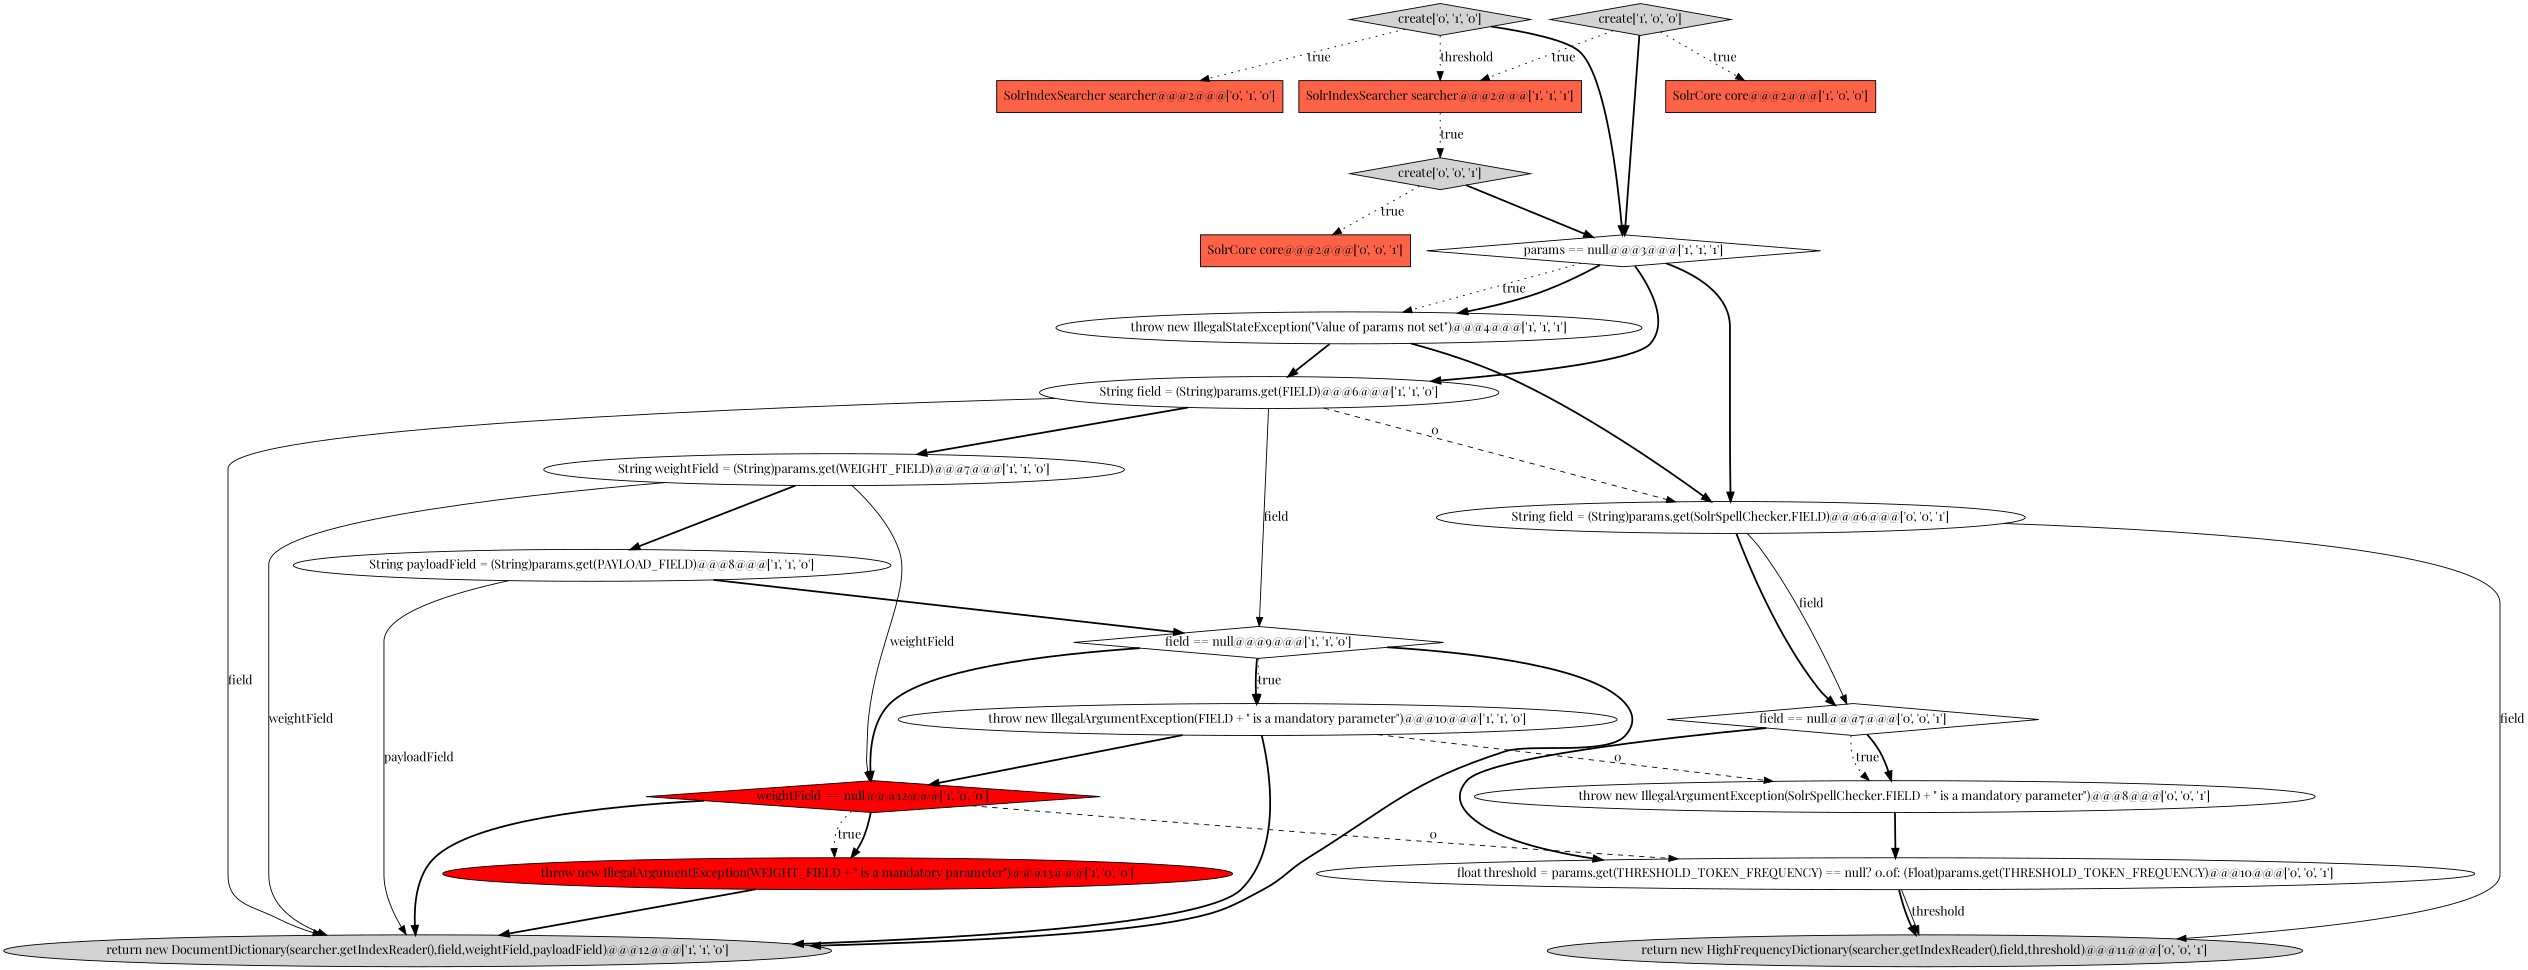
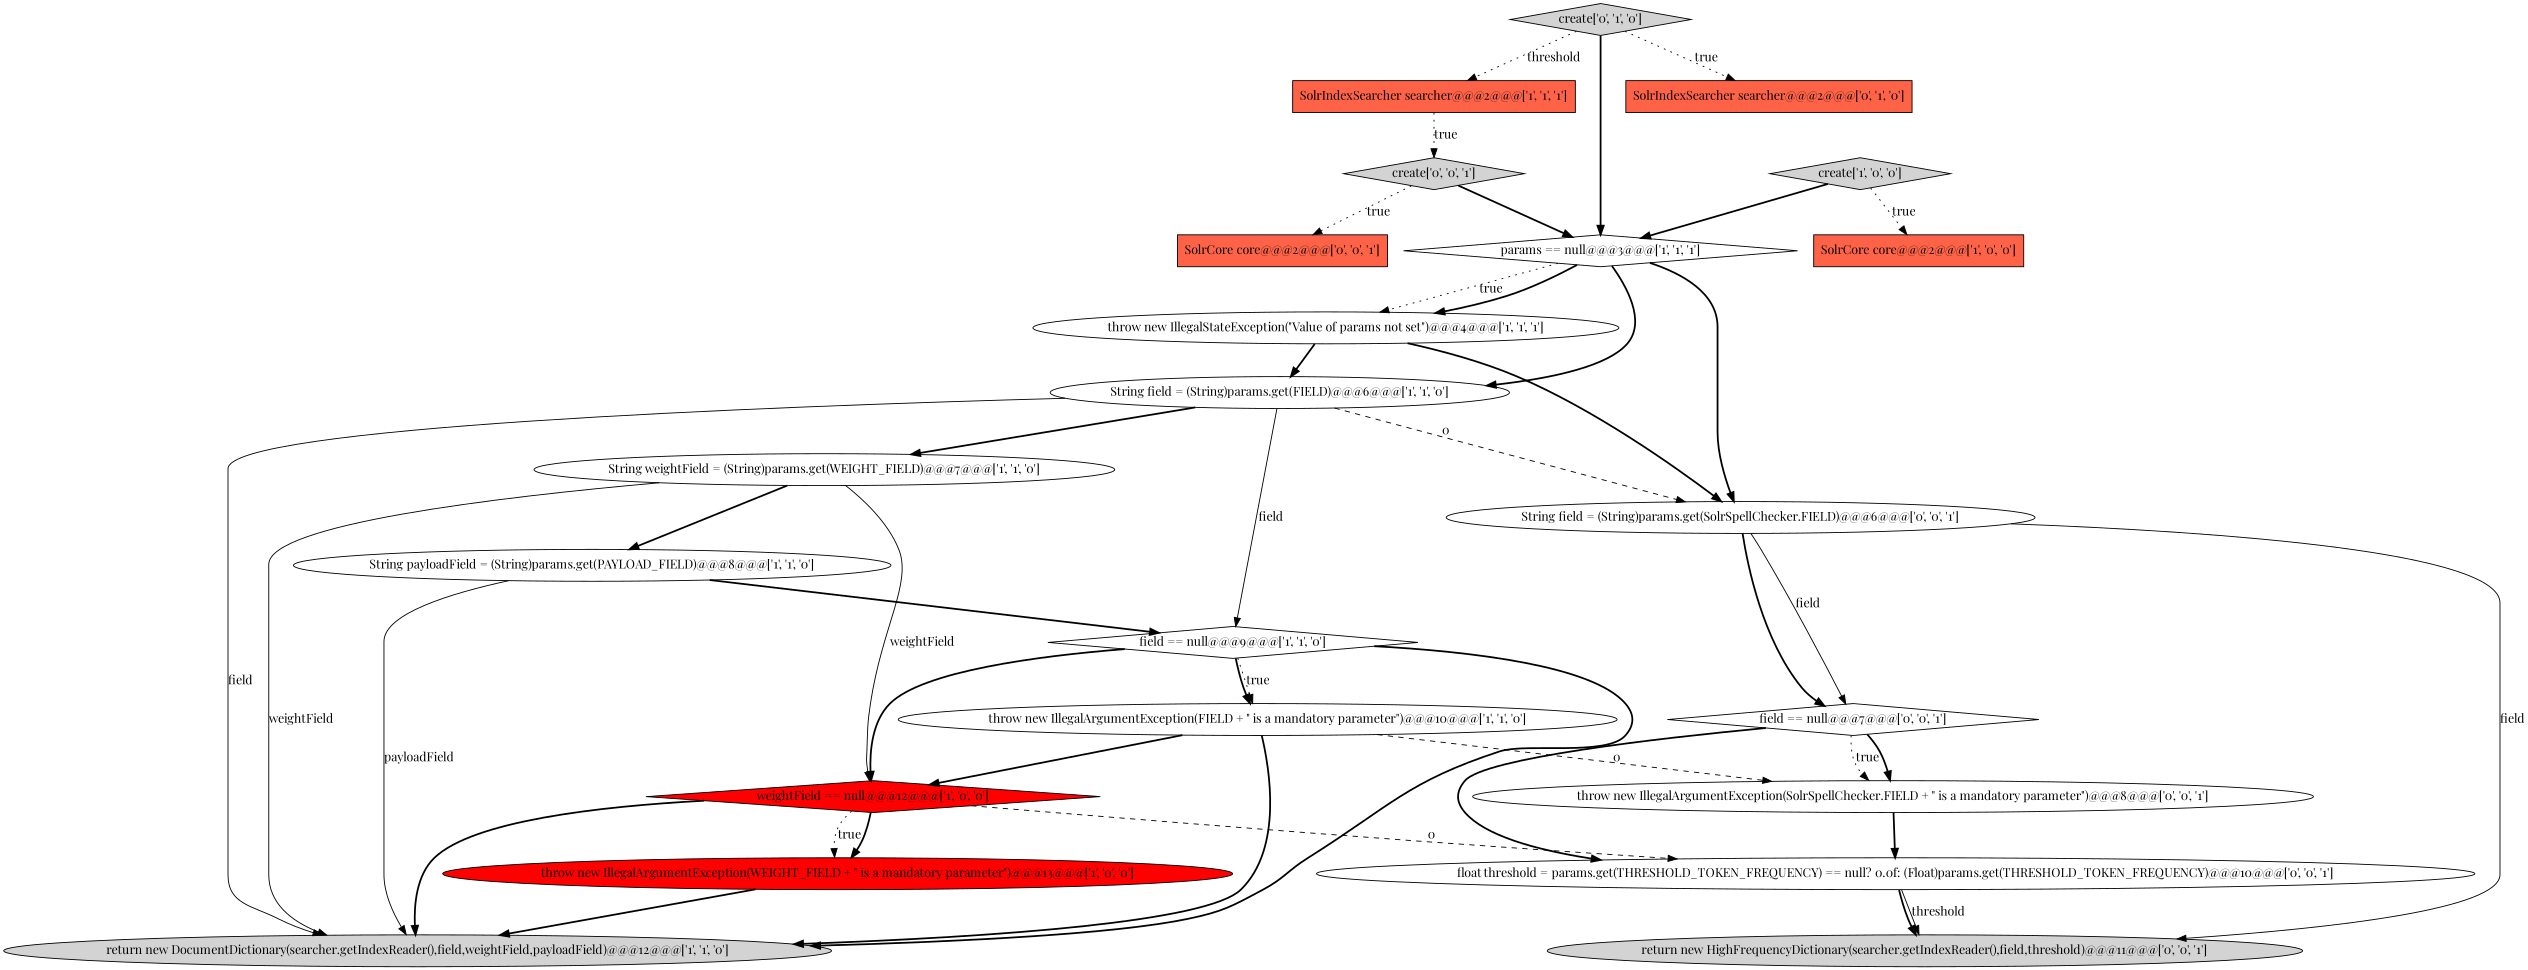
edge "create['1', '0', '0']" -> "SolrIndexSearcher searcher@@@2@@@['1', '1', '1']": removed, label "true"
